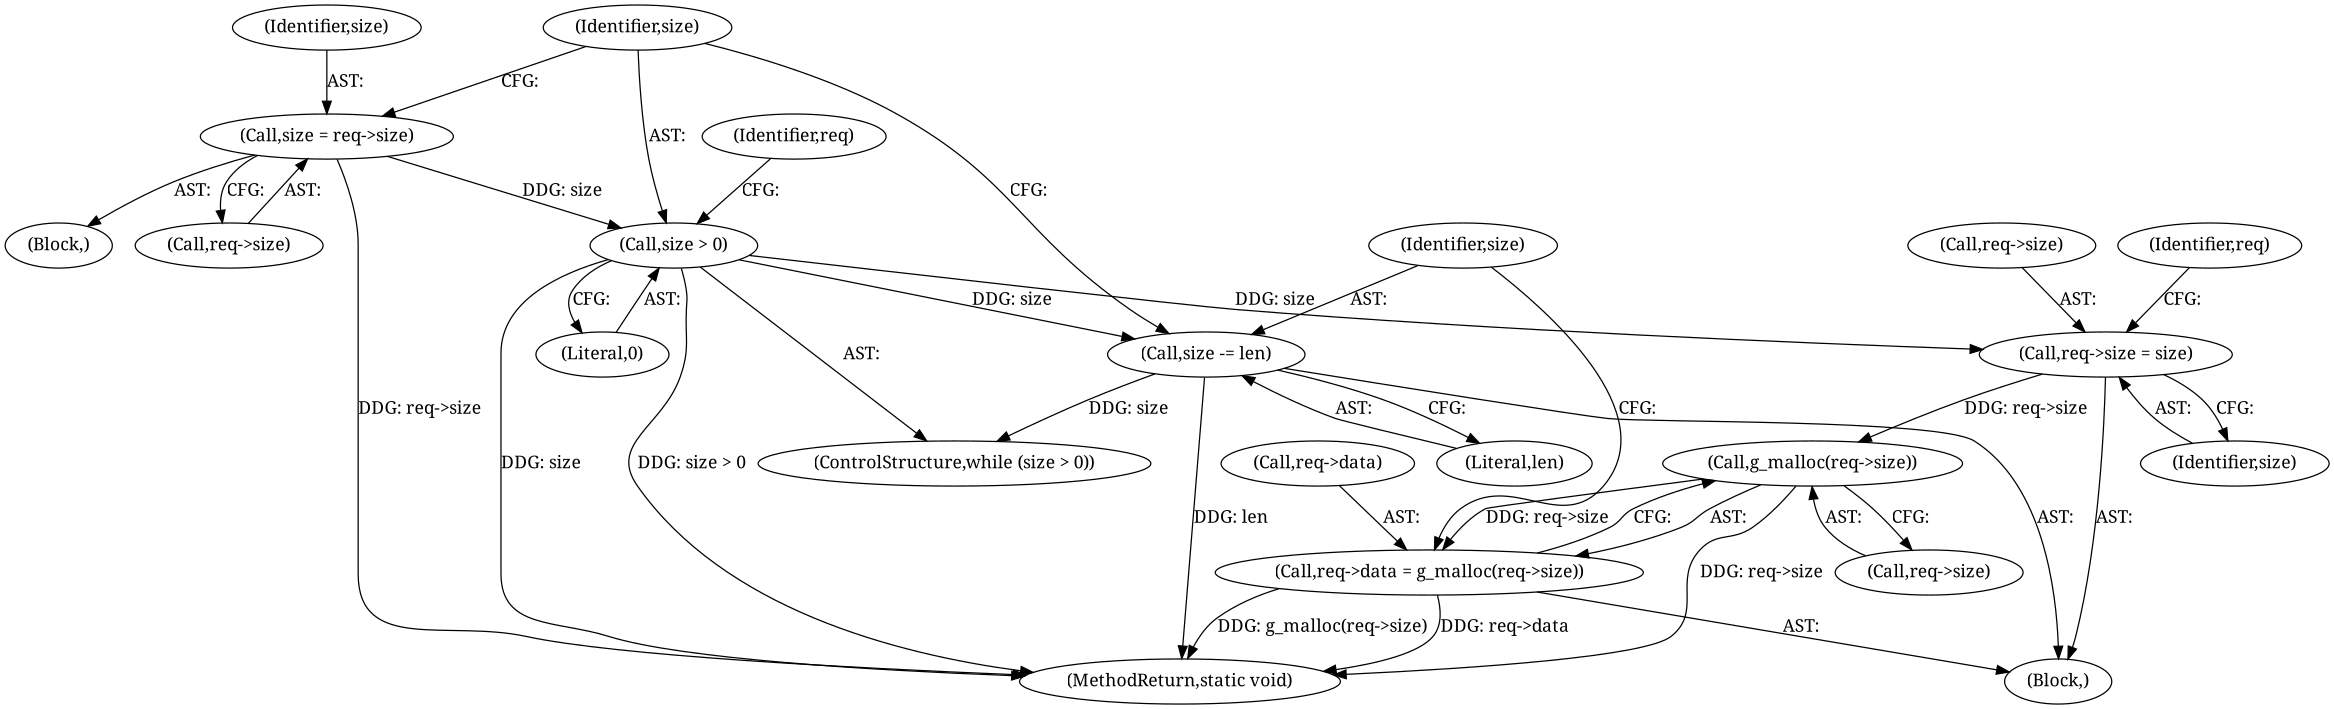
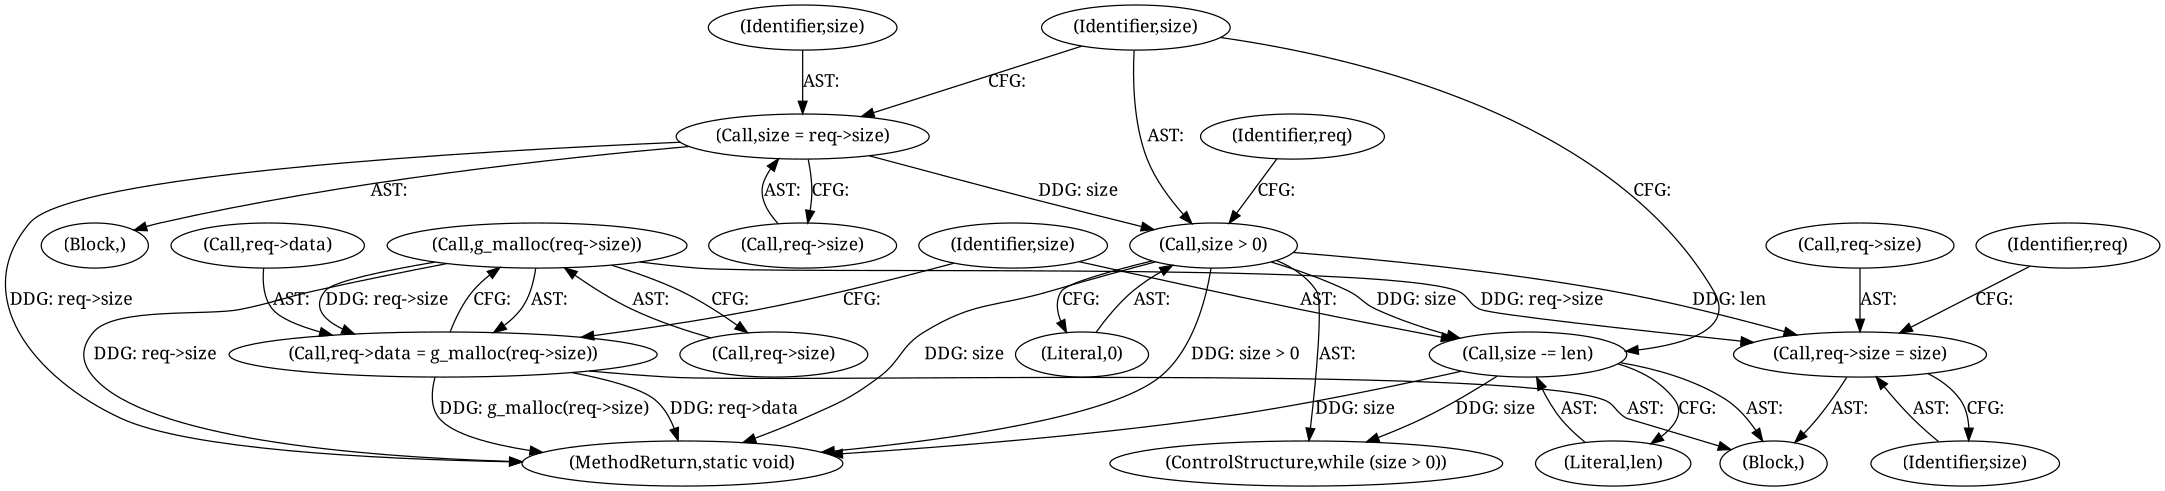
edge "(Call,size > 0)" -> "(Call,req->size = size)": label "DDG: size" -> "DDG: len"
edge "(Call,req->size = size)" -> "(Call,g_malloc(req->size))": reversed
edge "(Call,size -= len)" -> "(MethodReturn,static void)": label "DDG: len" -> "DDG: size"
